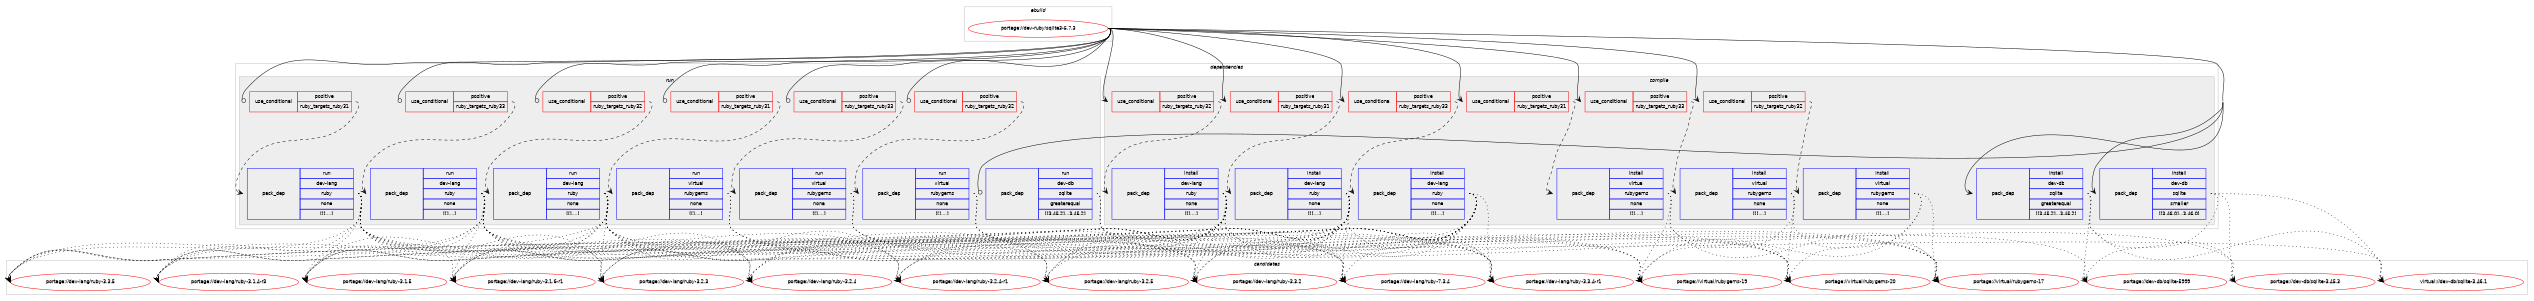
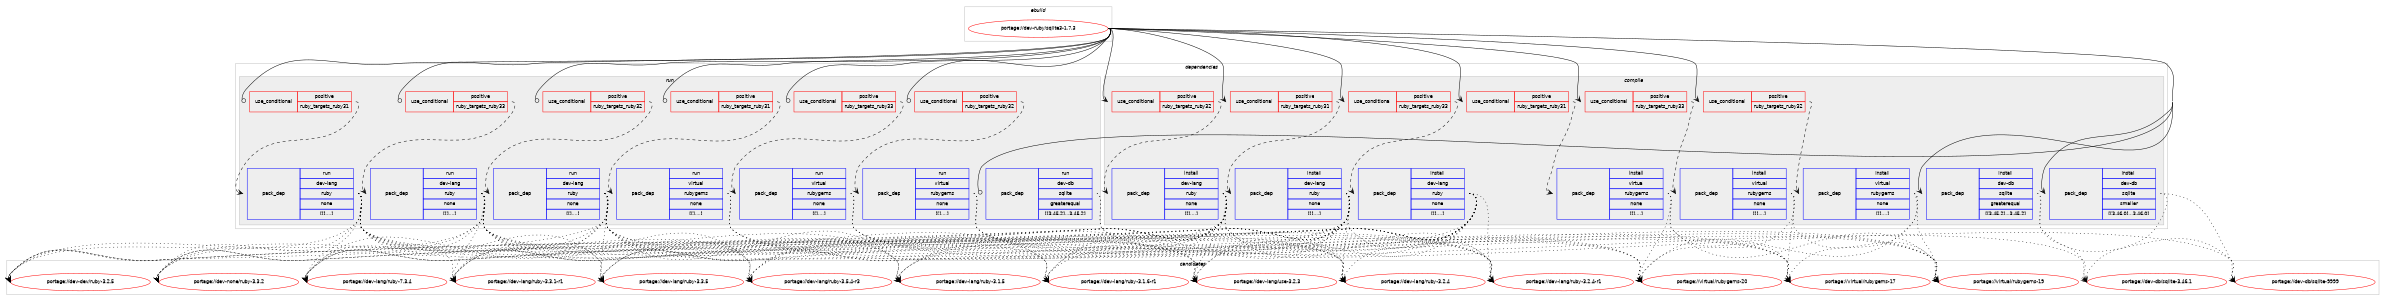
node "portage://dev-ruby/sqlite3-5.7.3": label "portage://dev-ruby/sqlite3-5.7.3" -> "portage://dev-ruby/sqlite3-1.7.3"
node "portage://dev-lang/ruby-3.1.4-r3": label "portage://dev-lang/ruby-3.1.4-r3" -> "portage://dev-lang/ruby-3.5.4-r3"
node "portage://dev-lang/ruby-3.2.3": label "portage://dev-lang/ruby-3.2.3" -> "portage://dev-lang/use-3.2.3"
node "portage://dev-lang/ruby-3.2.5": label "portage://dev-lang/ruby-3.2.5" -> "portage://dev-dev/ruby-3.2.5"
node "portage://dev-lang/ruby-3.3.2": label "portage://dev-lang/ruby-3.3.2" -> "portage://dev-none/ruby-3.3.2"
node "portage://dev-lang/ruby-3.3.4-r1": label "portage://dev-lang/ruby-3.3.4-r1" -> "portage://dev-lang/ruby-3.3.1-r1"
node "portage://dev-db/sqlite-5999": label "portage://dev-db/sqlite-5999" -> "portage://dev-db/sqlite-9999"
node "portage://dev-db/sqlite-3.45.3": removed
node "virtual://dev-db/sqlite-3.46.1": label "virtual://dev-db/sqlite-3.46.1" -> "portage://dev-db/sqlite-3.46.1"
